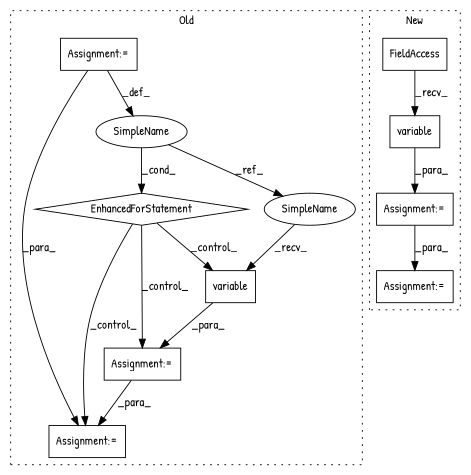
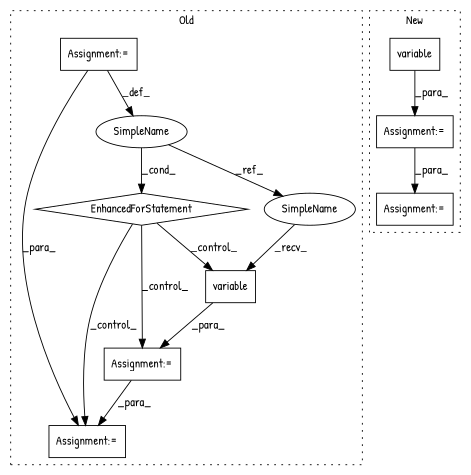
node "FieldAccess": removed
